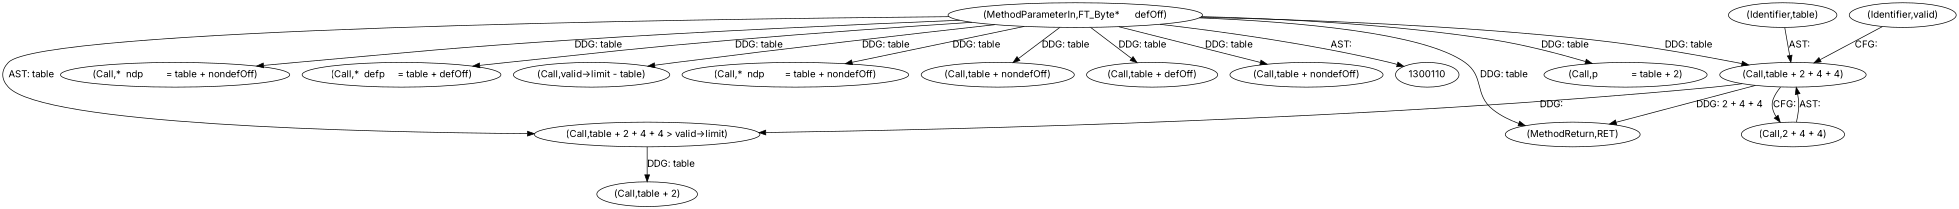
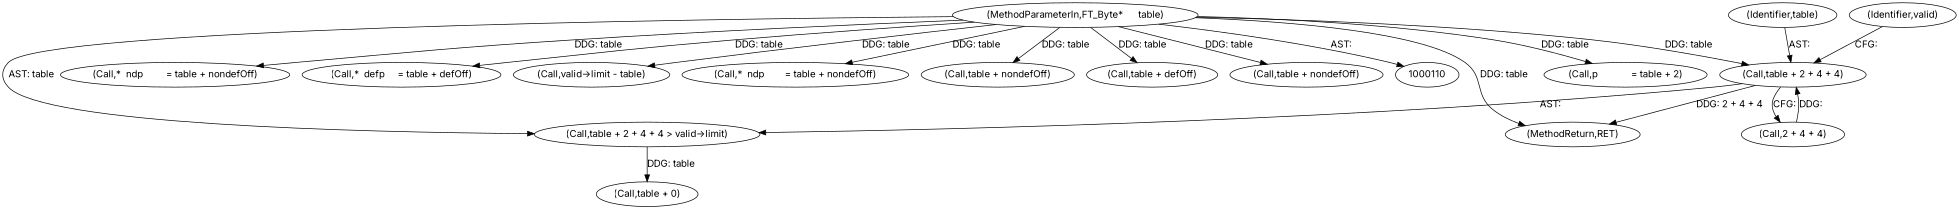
node "(MethodParameterIn,FT_Byte*      defOff)": label "(MethodParameterIn,FT_Byte*      defOff)" -> "(MethodParameterIn,FT_Byte*      table)"
node "1300110": label "1300110" -> "1000110"
edge "(Call,table + 2 + 4 + 4)" -> "(Call,table + 2 + 4 + 4 > valid->limit)": label "DDG: " -> "AST: "
edge "(Call,2 + 4 + 4)" -> "(Call,table + 2 + 4 + 4)": label "AST: " -> "DDG: "
node "(Call,table + 2)": label "(Call,table + 2)" -> "(Call,table + 0)"
